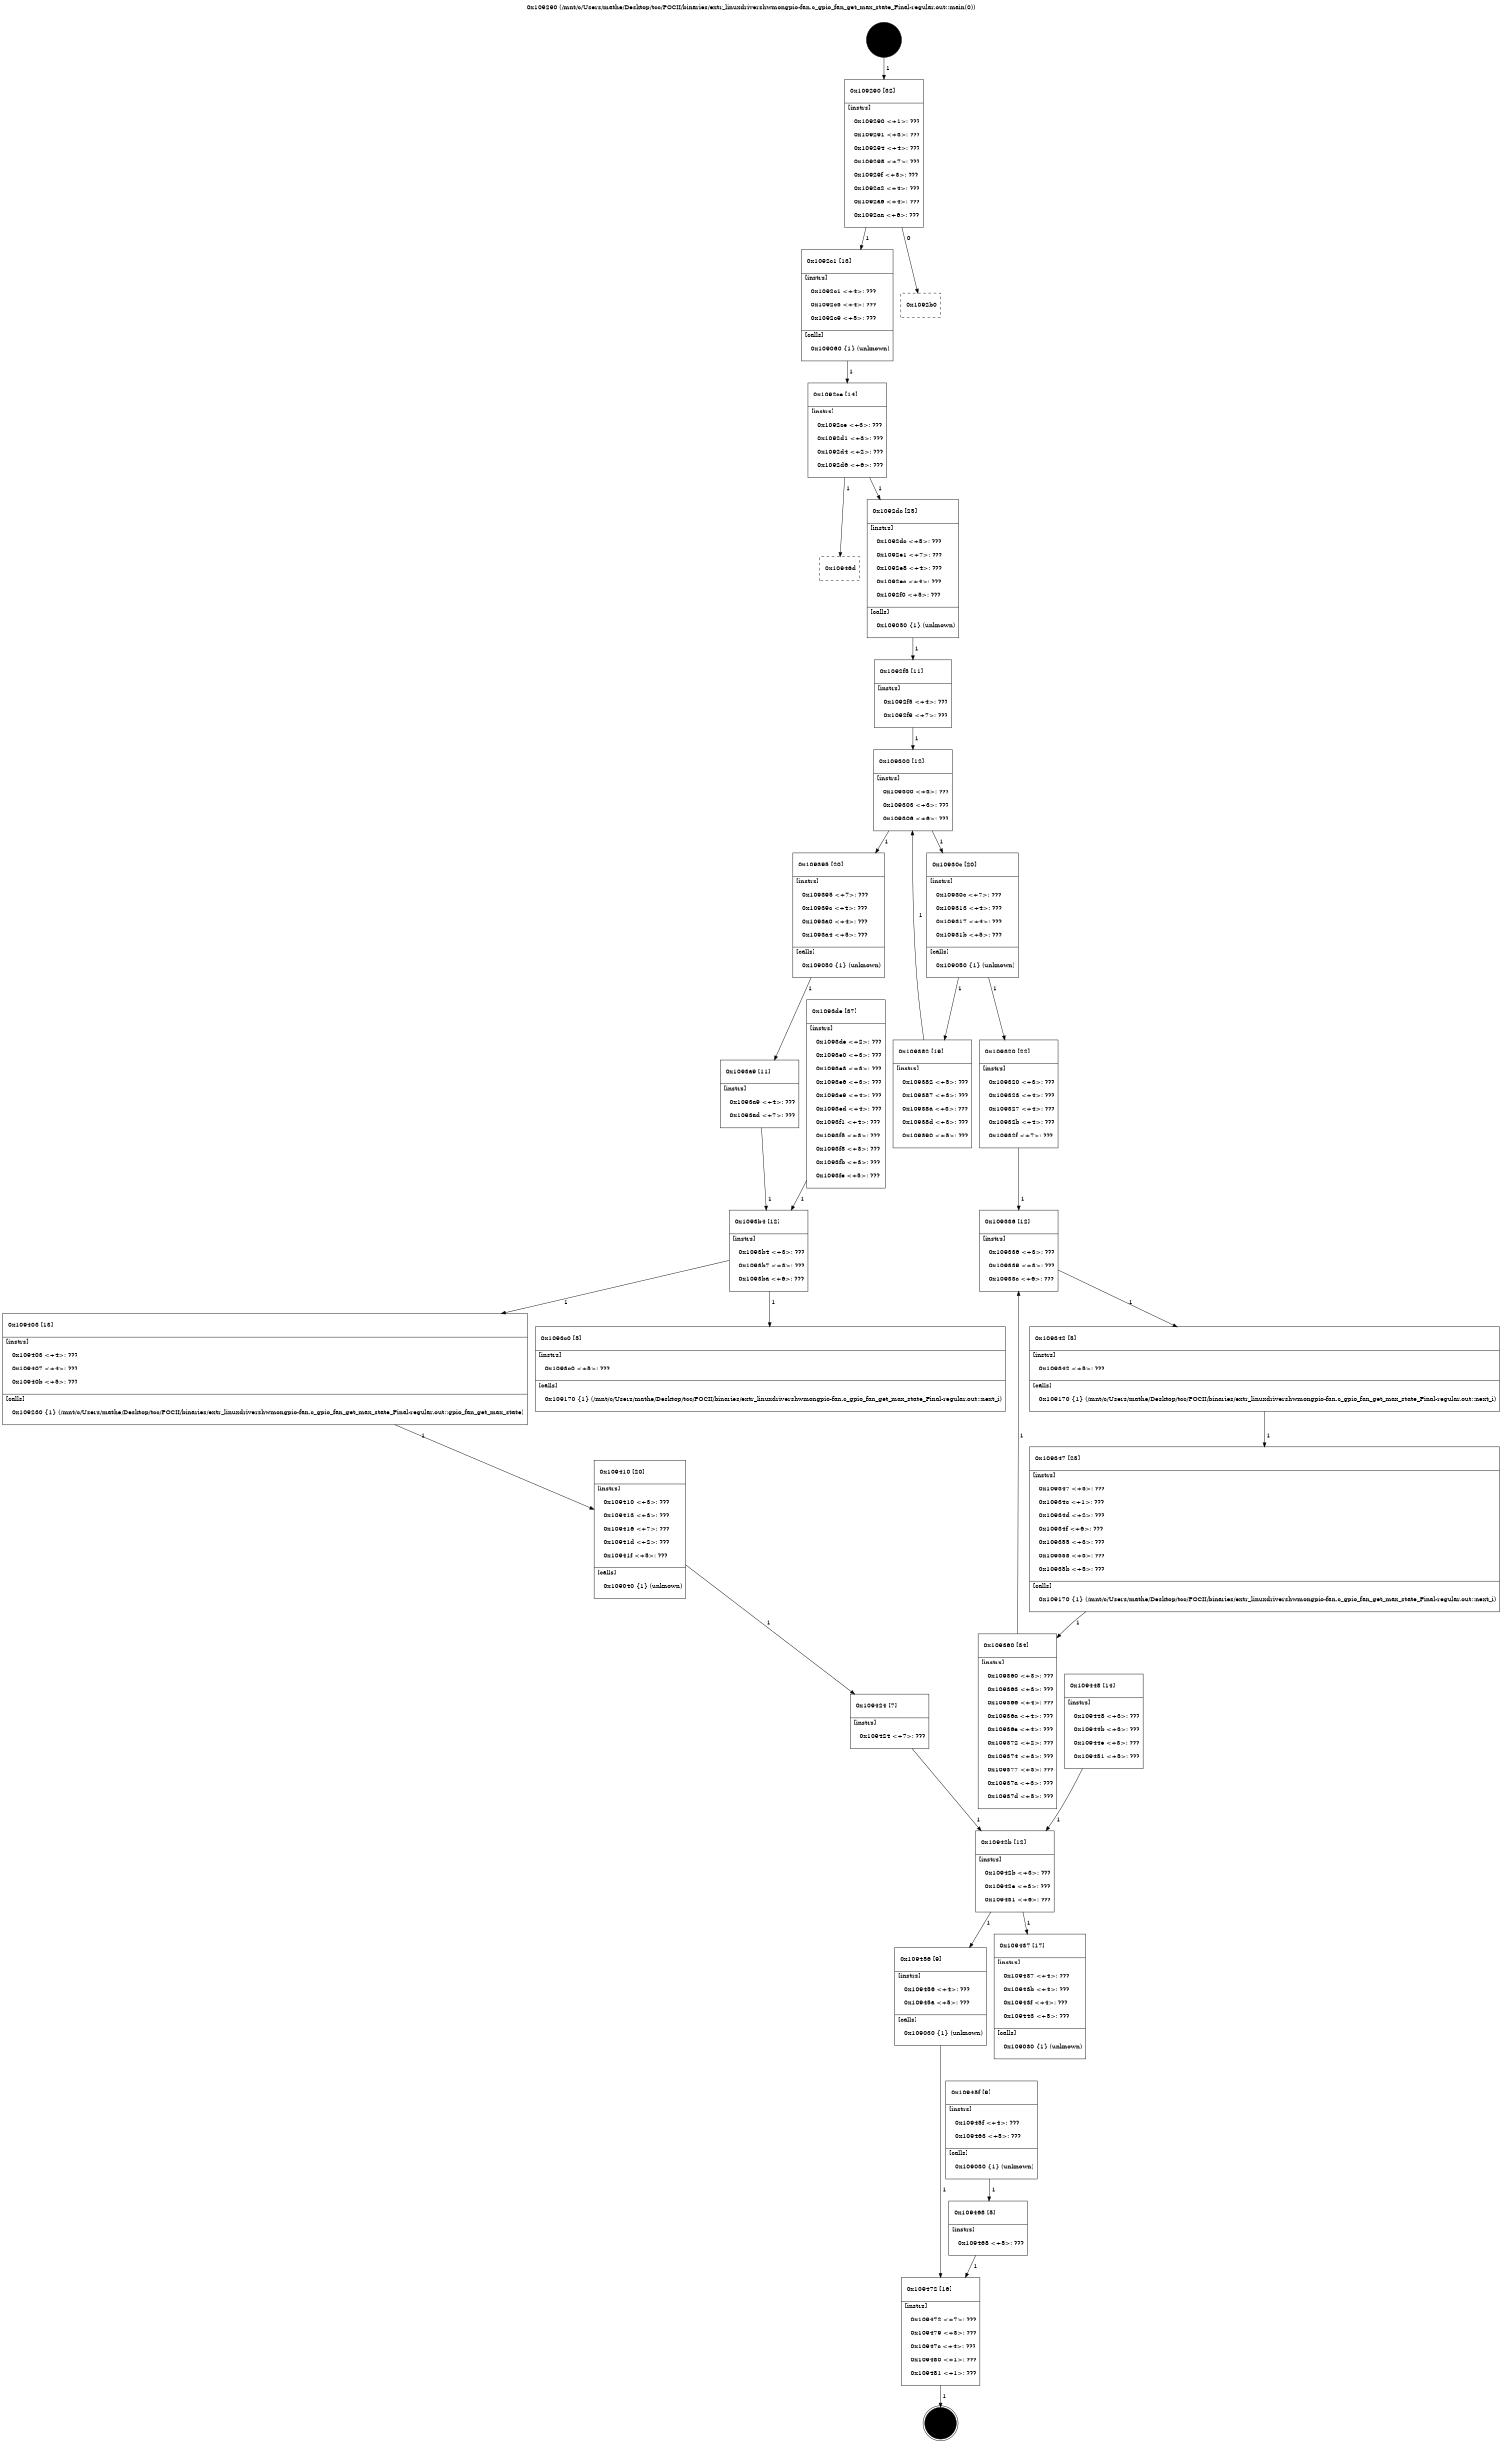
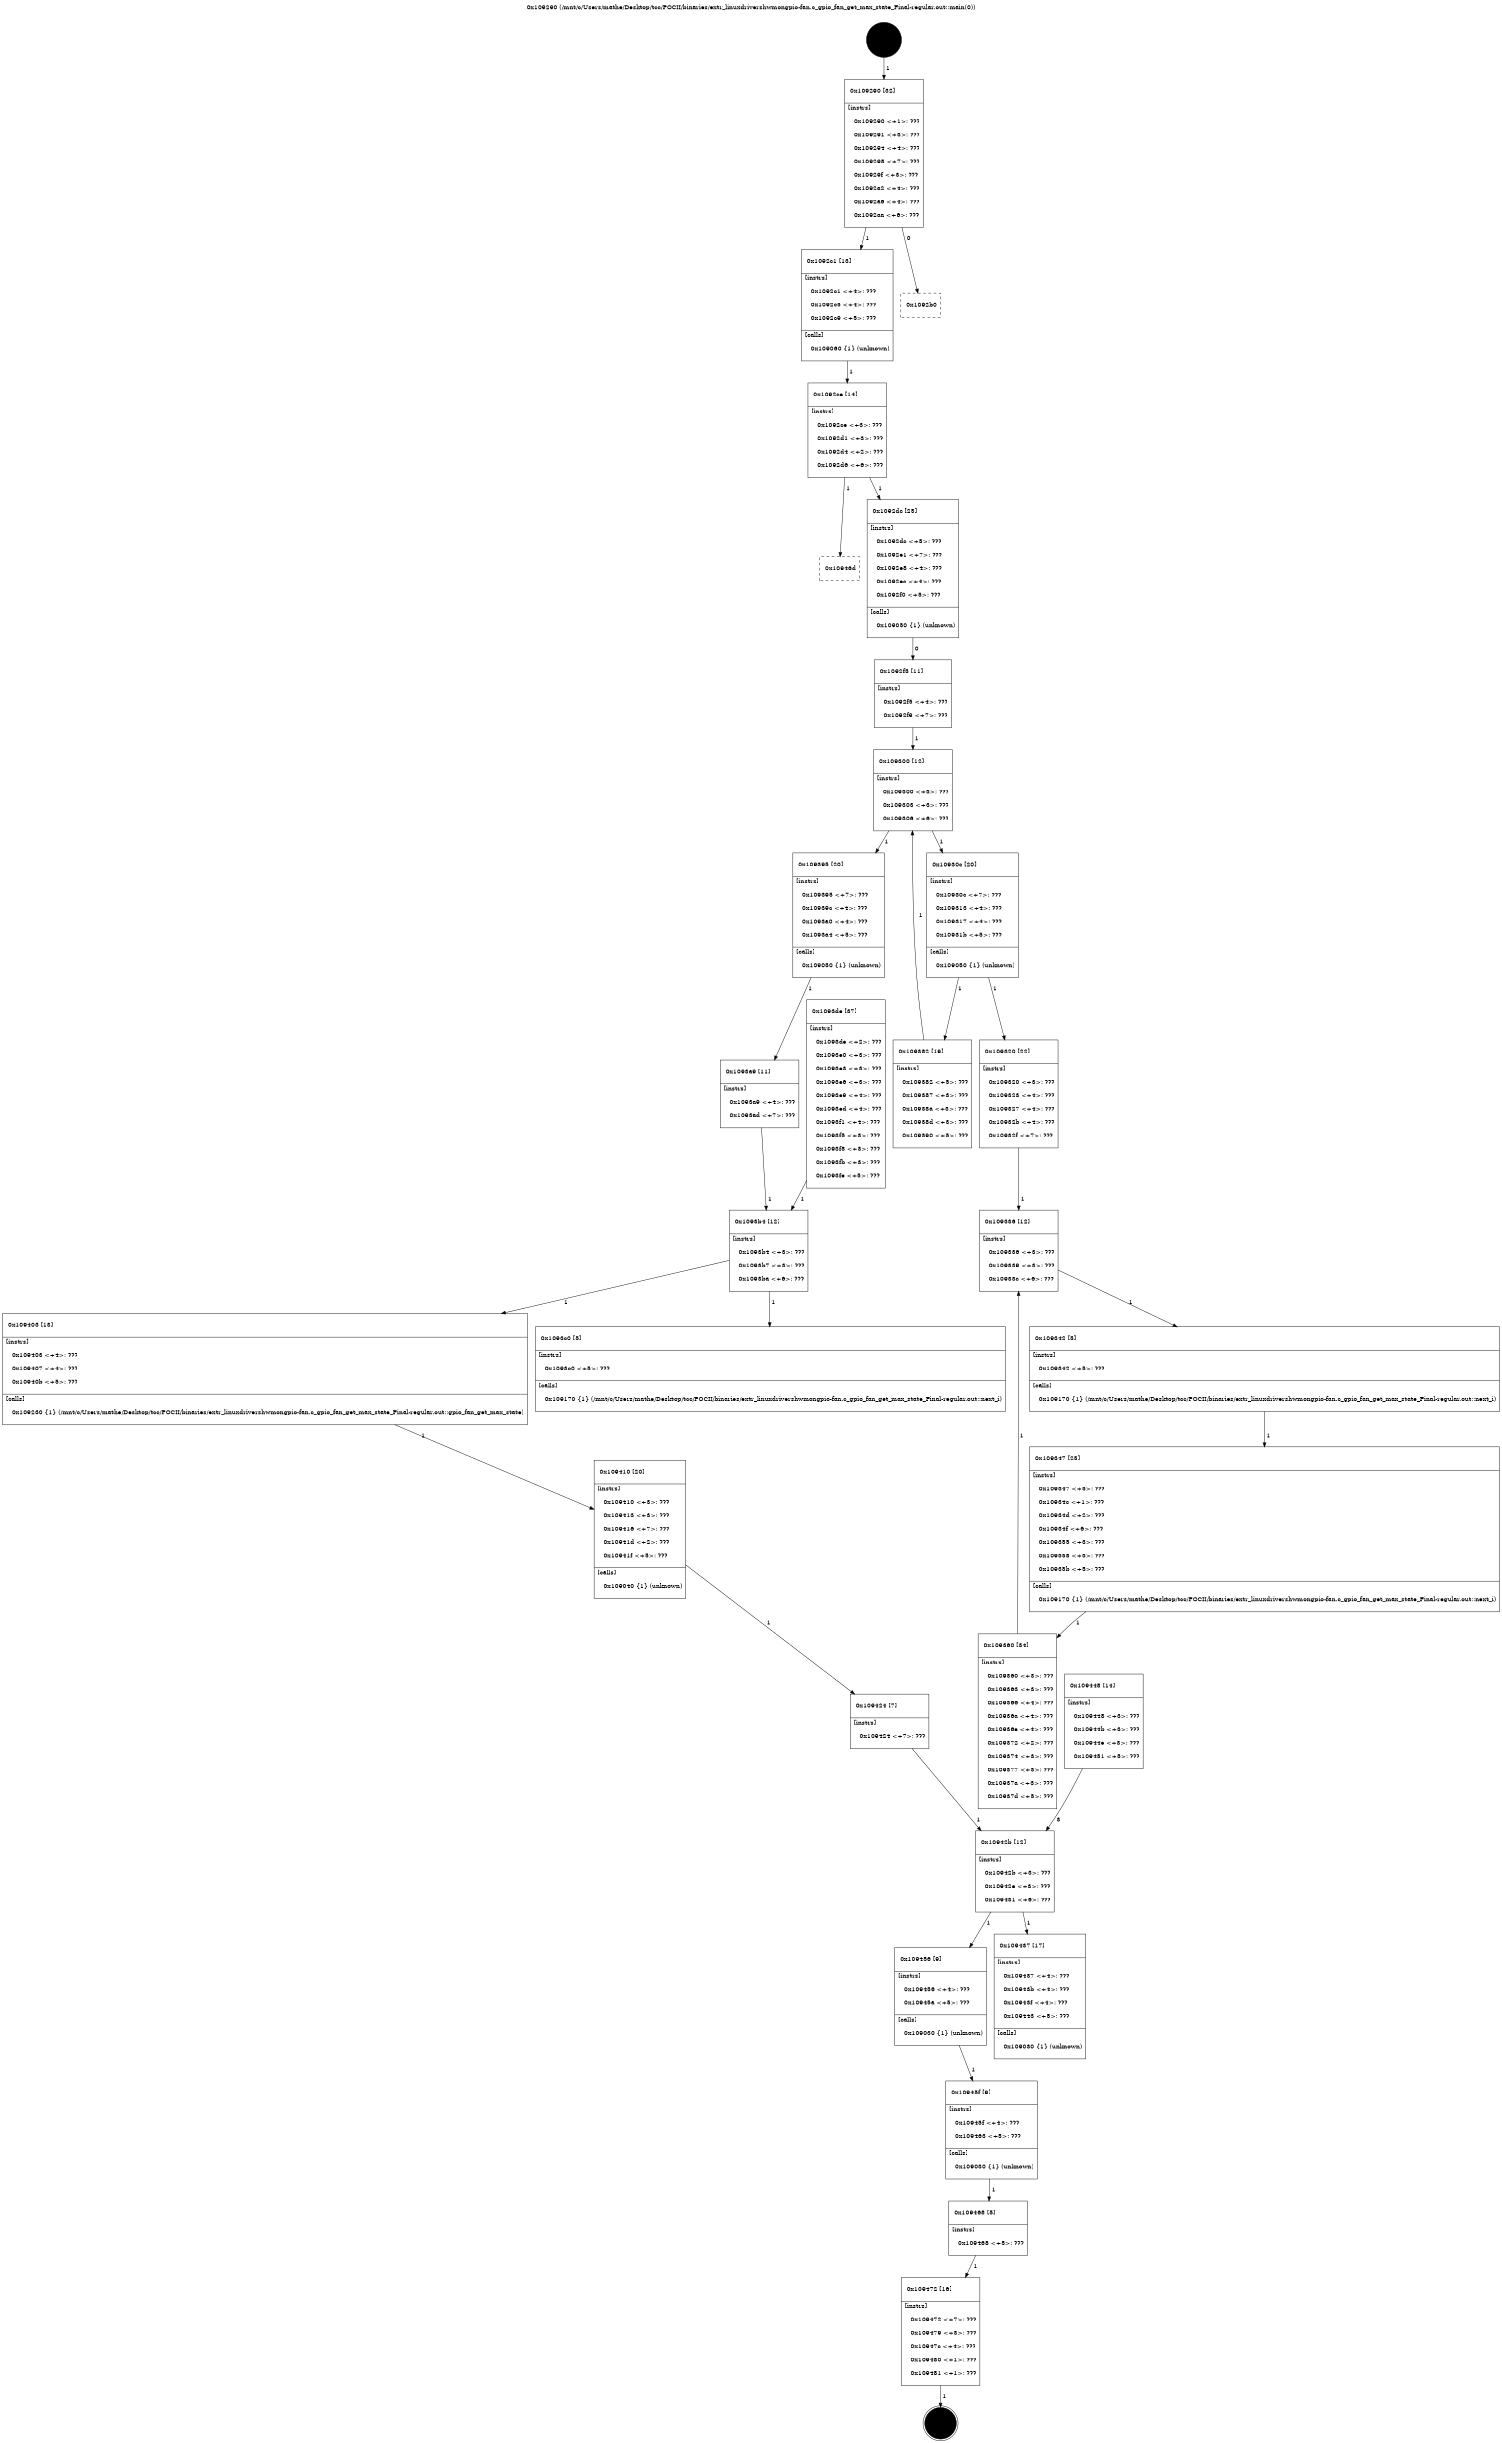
edge "0x1092dc [25]" -> "0x1092f5 [11]": label " 1" -> " 0"
edge "0x109448 [14]" -> "0x10942b [12]": label " 1" -> " 3"
edge "0x109456 [9]" -> "0x109472 [16]": now "0x109456 [9]" -> "0x10945f [9]"
